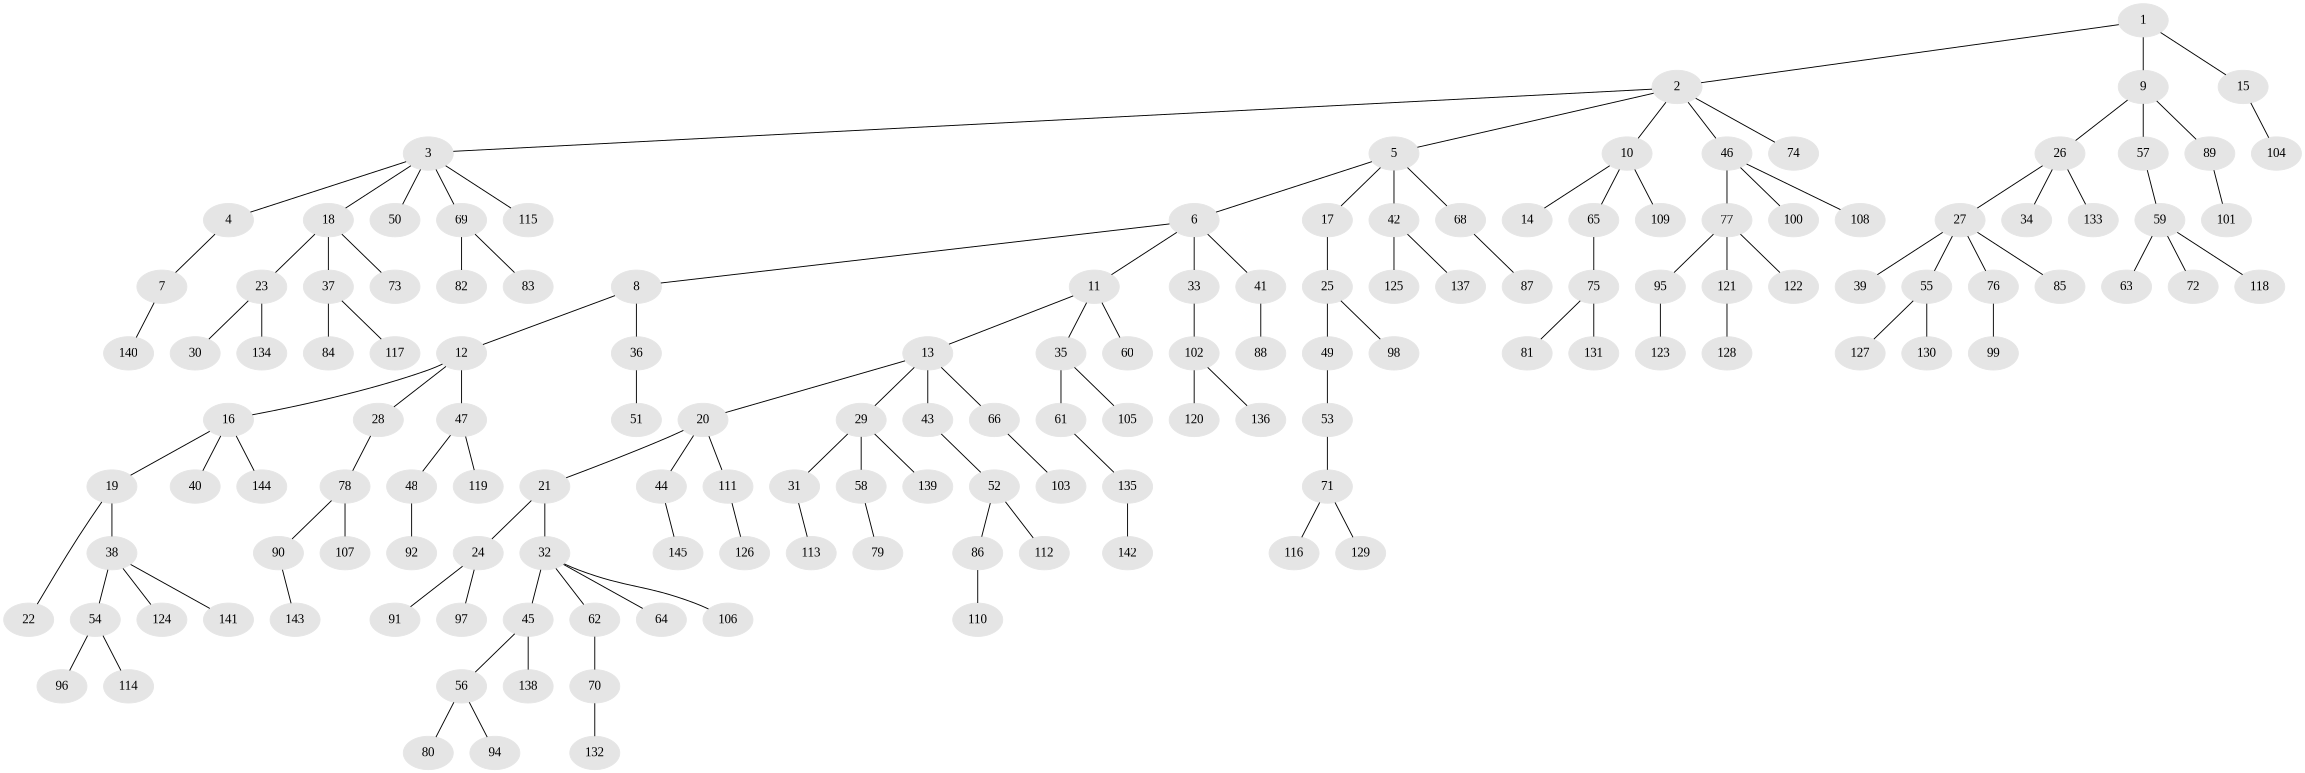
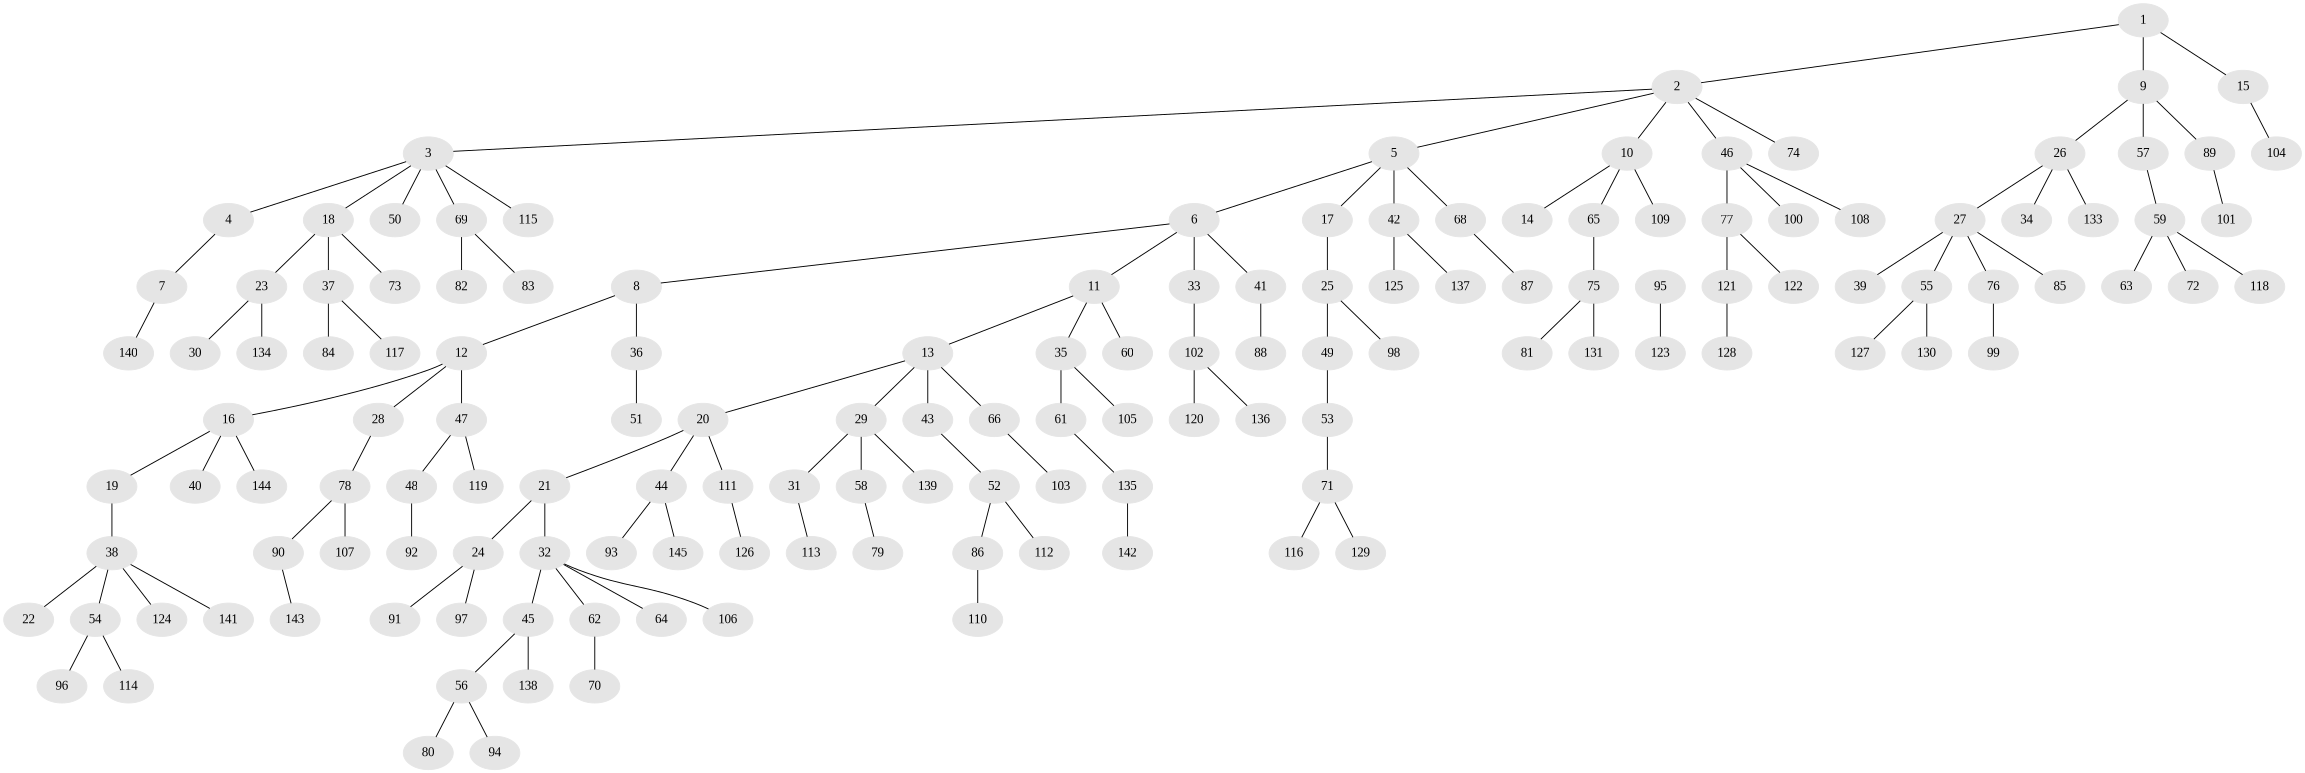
edge "77" -- "95": removed
edge "19" -- "22": now "38" -- "22"
node "93": added
node "132": removed
